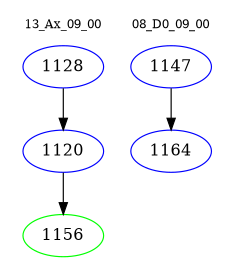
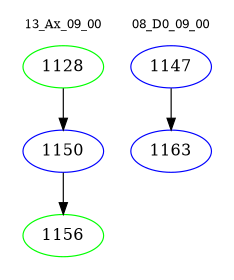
node "1128": color blue -> green
node "1120": label "1120" -> "1150"
node "1164": label "1164" -> "1163"
